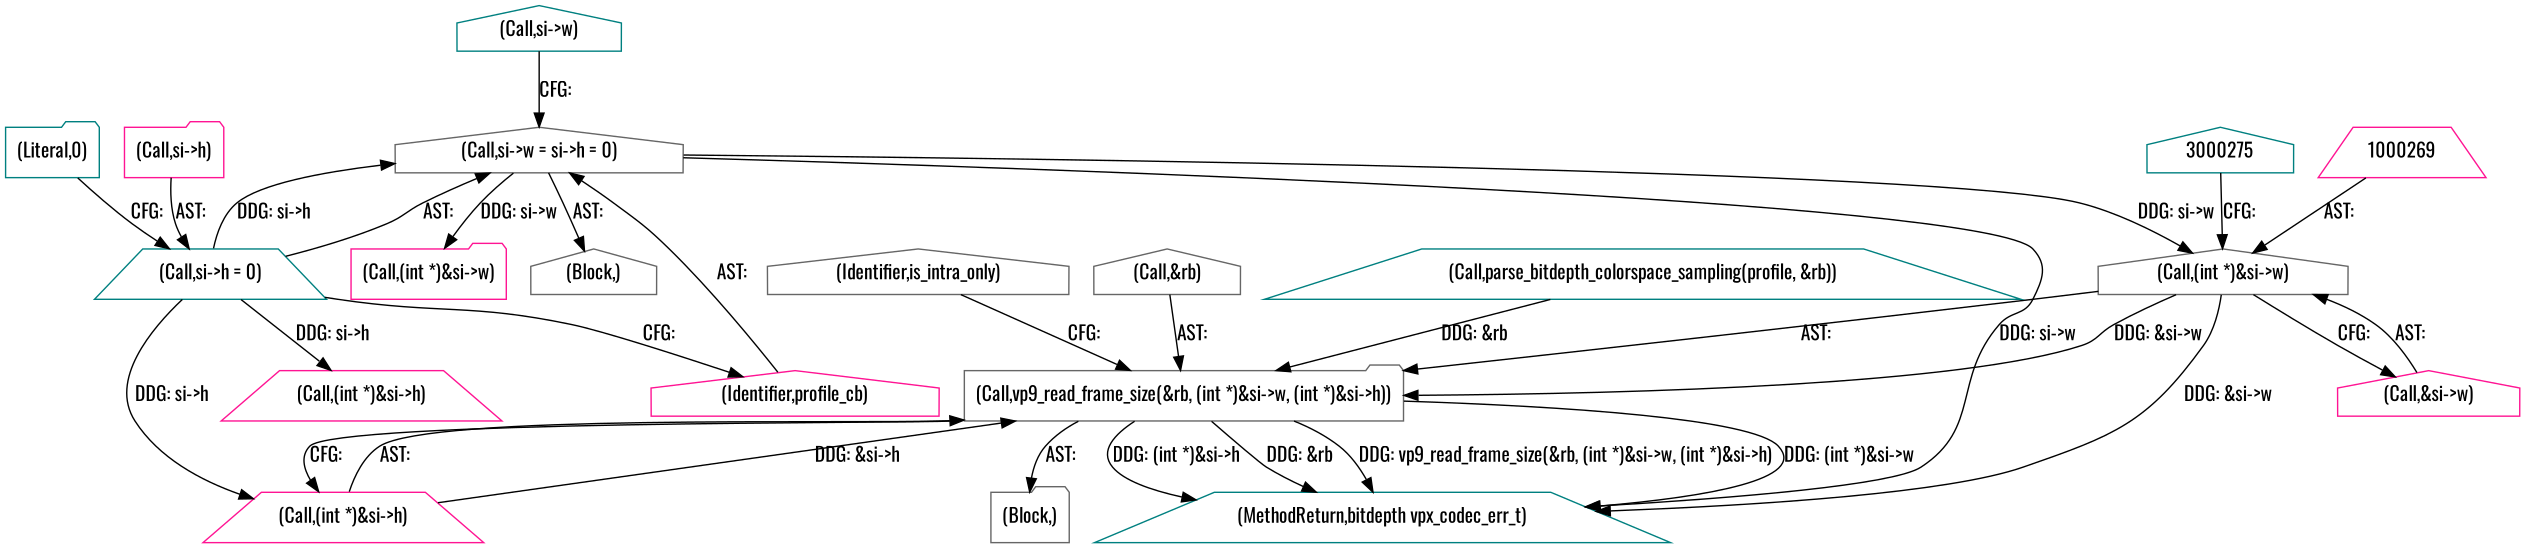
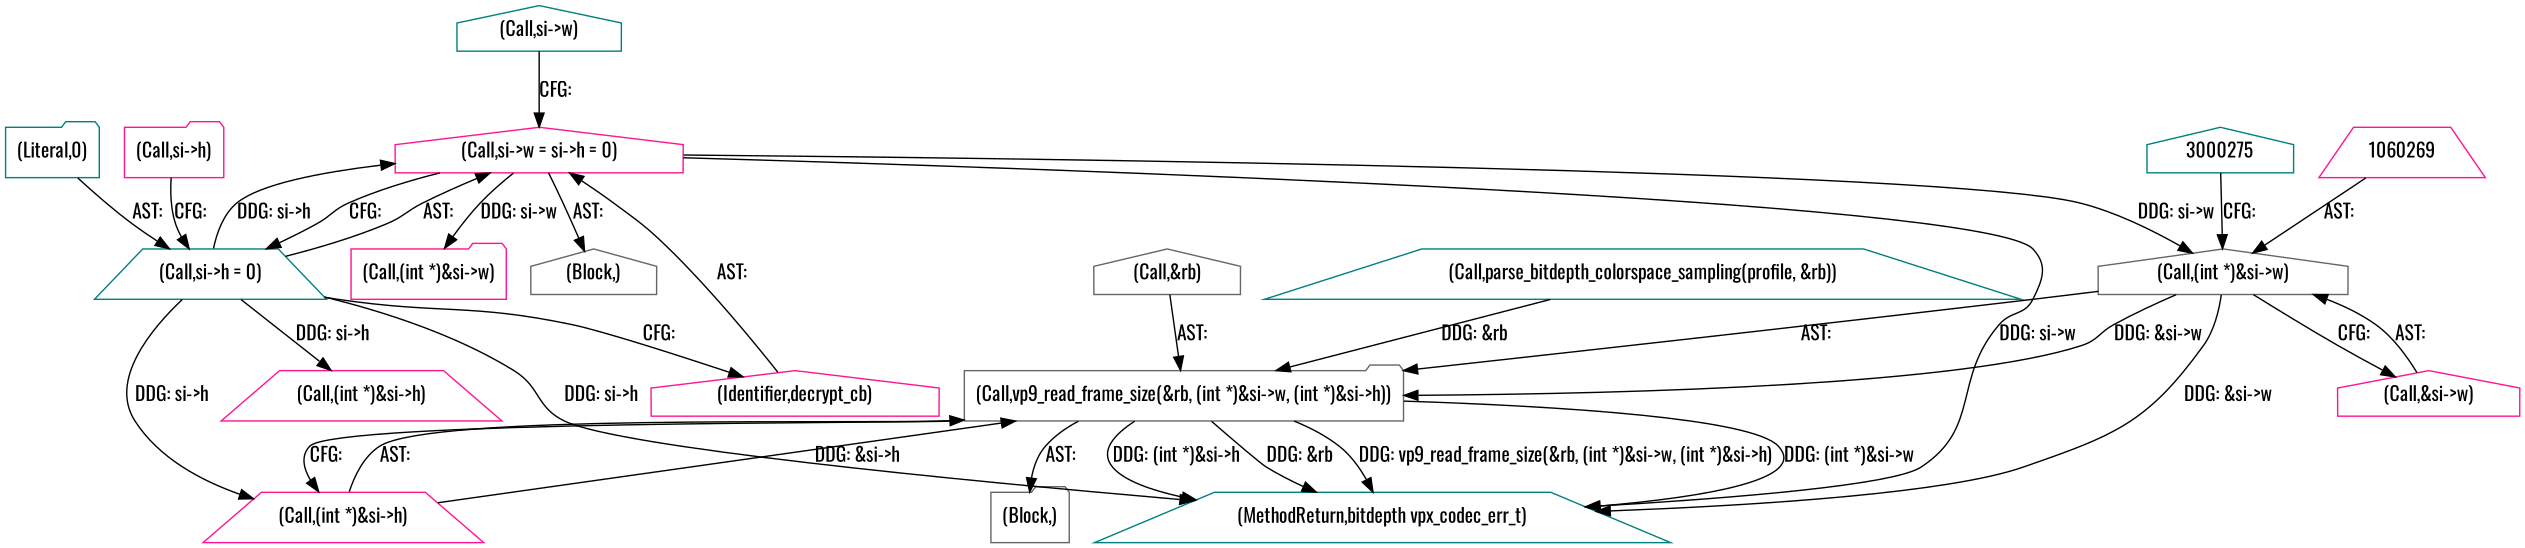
node "(Call,si->w = si->h = 0)": color gray40 -> deeppink
node "1000269": label "1000269" -> "1060269"
edge "(Call,si->w = si->h = 0)" -> "(Call,si->h = 0)": added, label "CFG:"
edge "(Literal,0)" -> "(Call,si->h = 0)": label "CFG: " -> "AST: "
edge "(Call,si->h)" -> "(Call,si->h = 0)": label "AST: " -> "CFG: "
node "(Identifier,is_intra_only)": removed
node "(Identifier,profile_cb)": label "(Identifier,profile_cb)" -> "(Identifier,decrypt_cb)"
edge "(Call,si->h = 0)" -> "(MethodReturn,bitdepth vpx_codec_err_t)": added, label "DDG: si->h"
